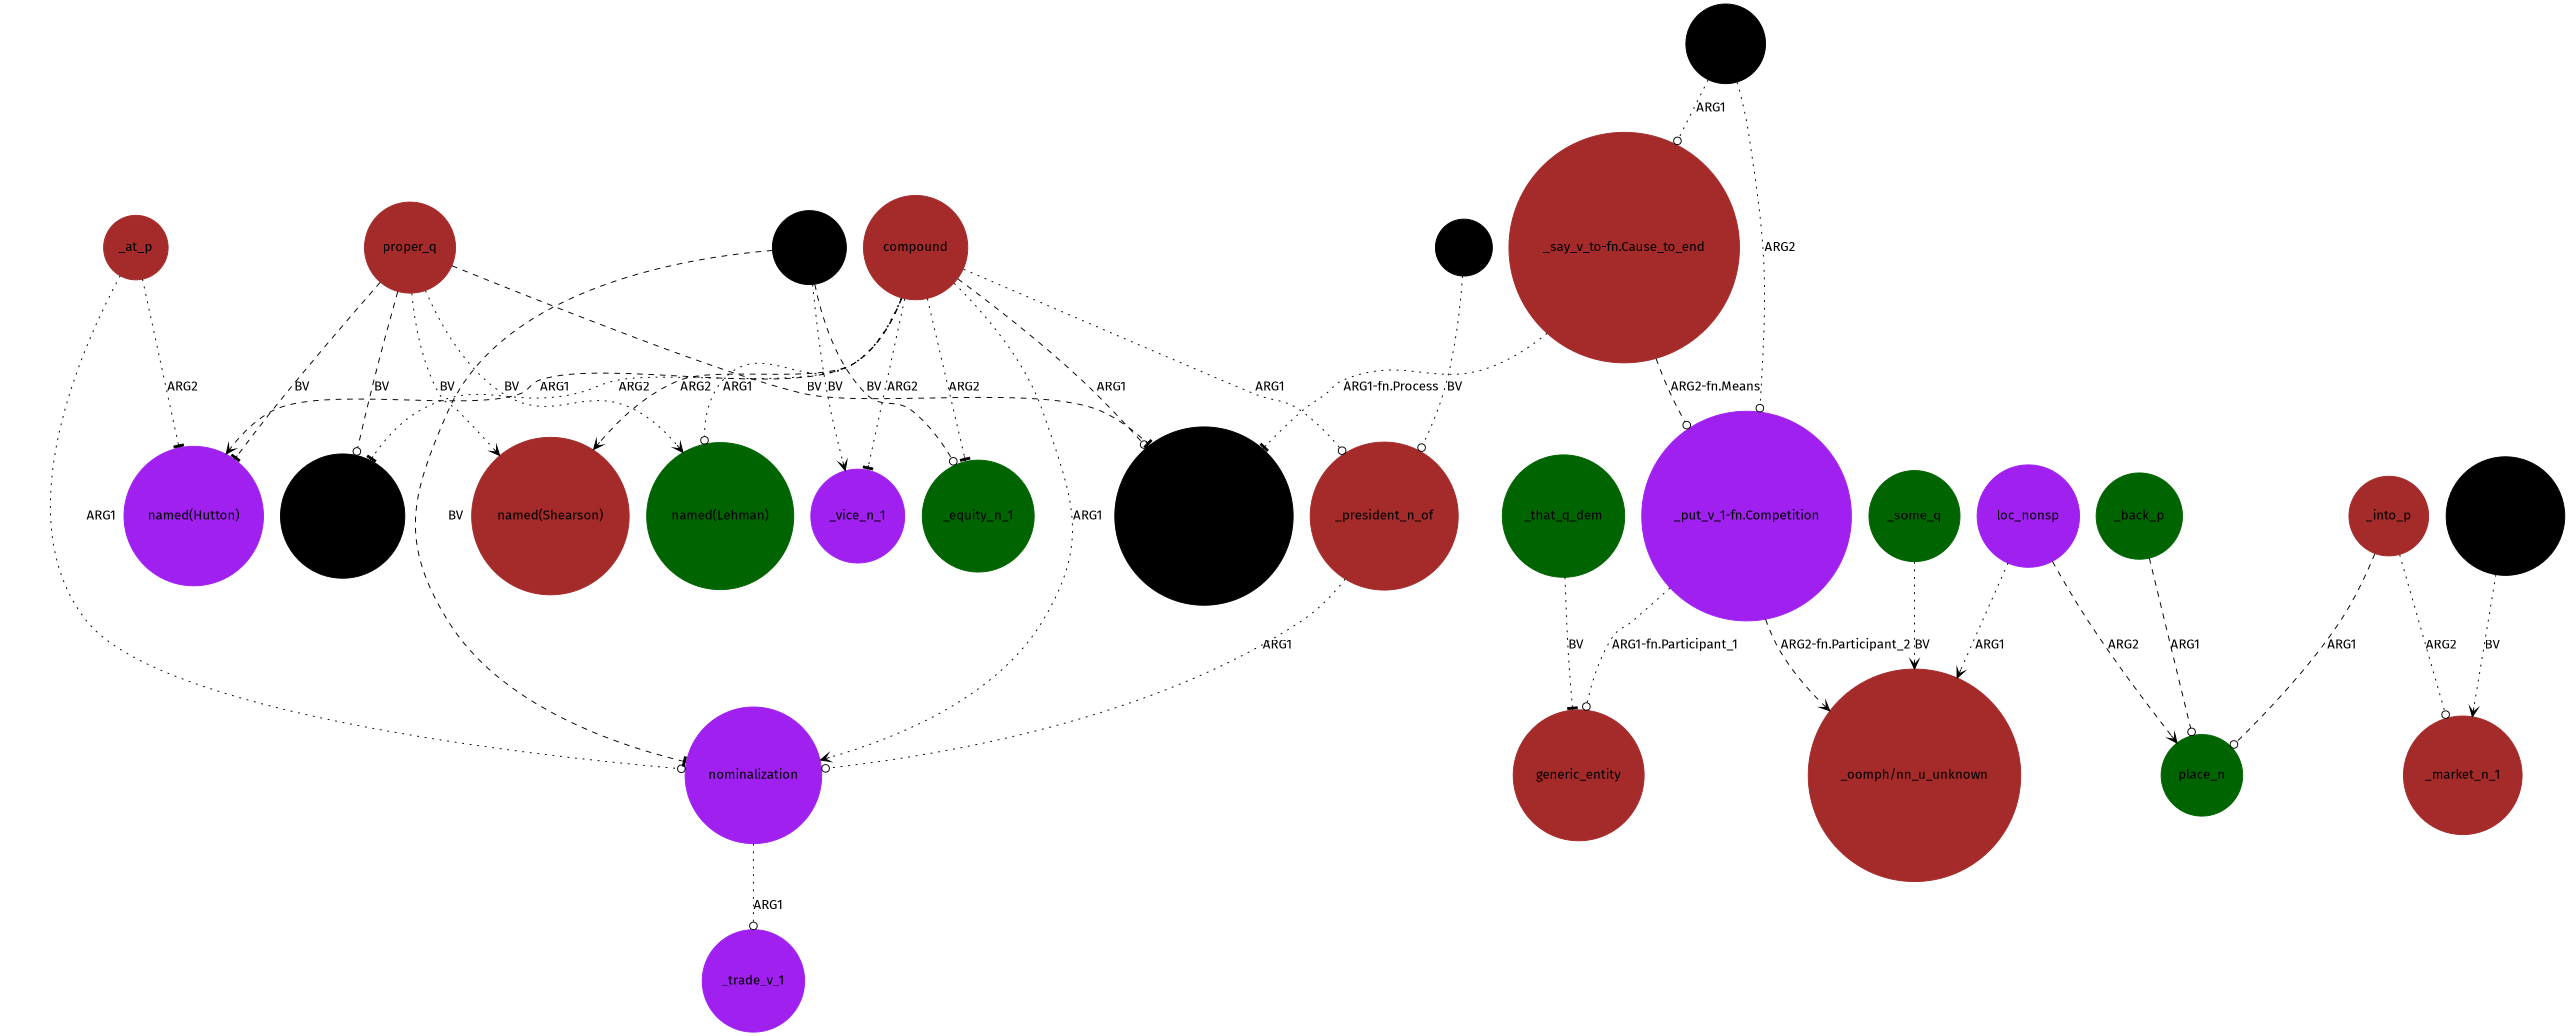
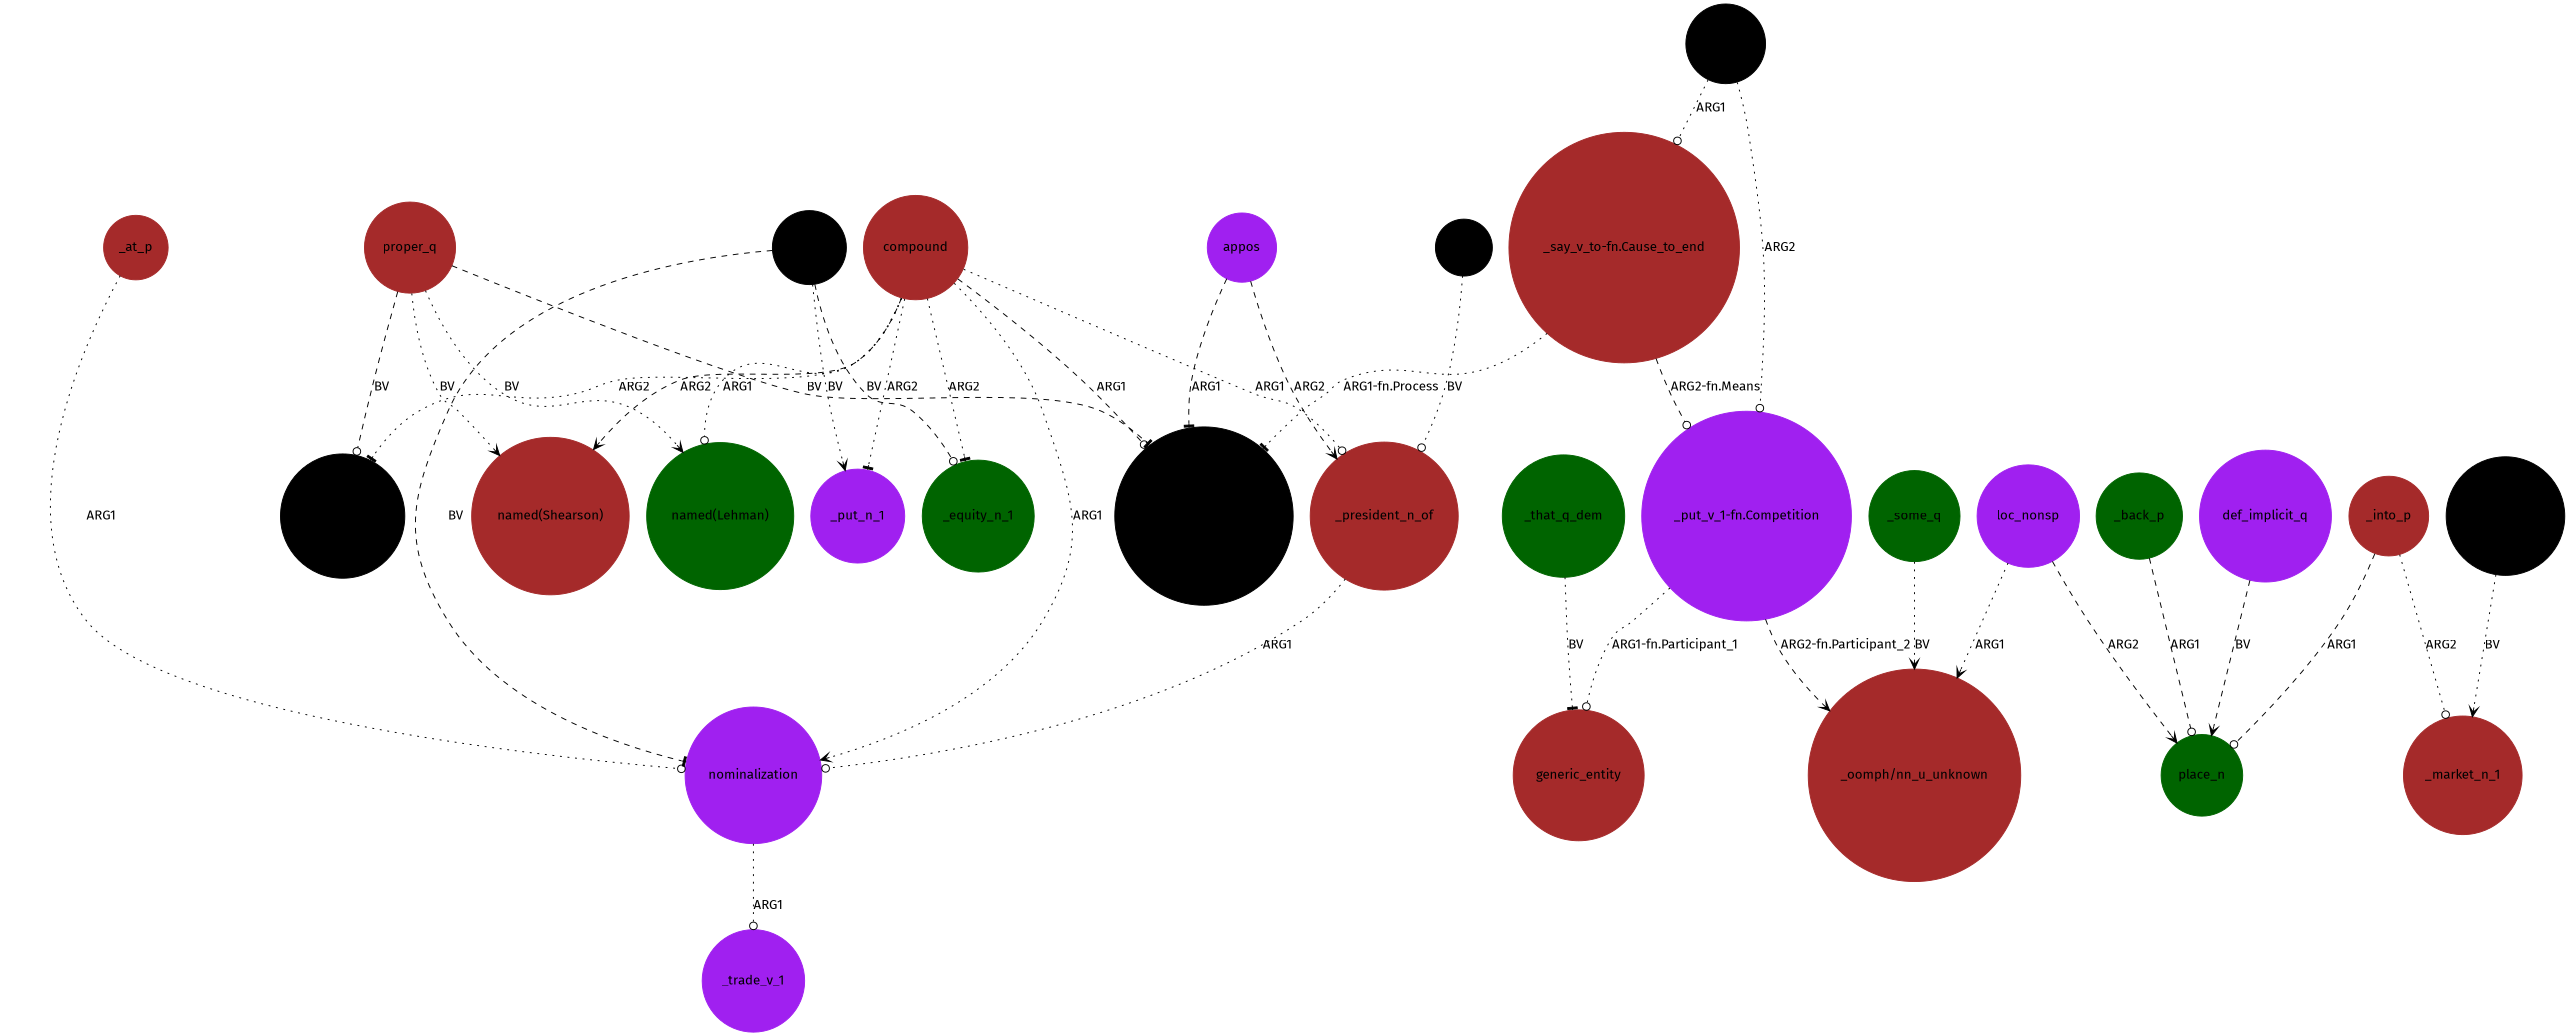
node "appos": added
node "named(Hutton)": removed
node "_vice_n_1": label "_vice_n_1" -> "_put_n_1"
node "def_implicit_q": added
